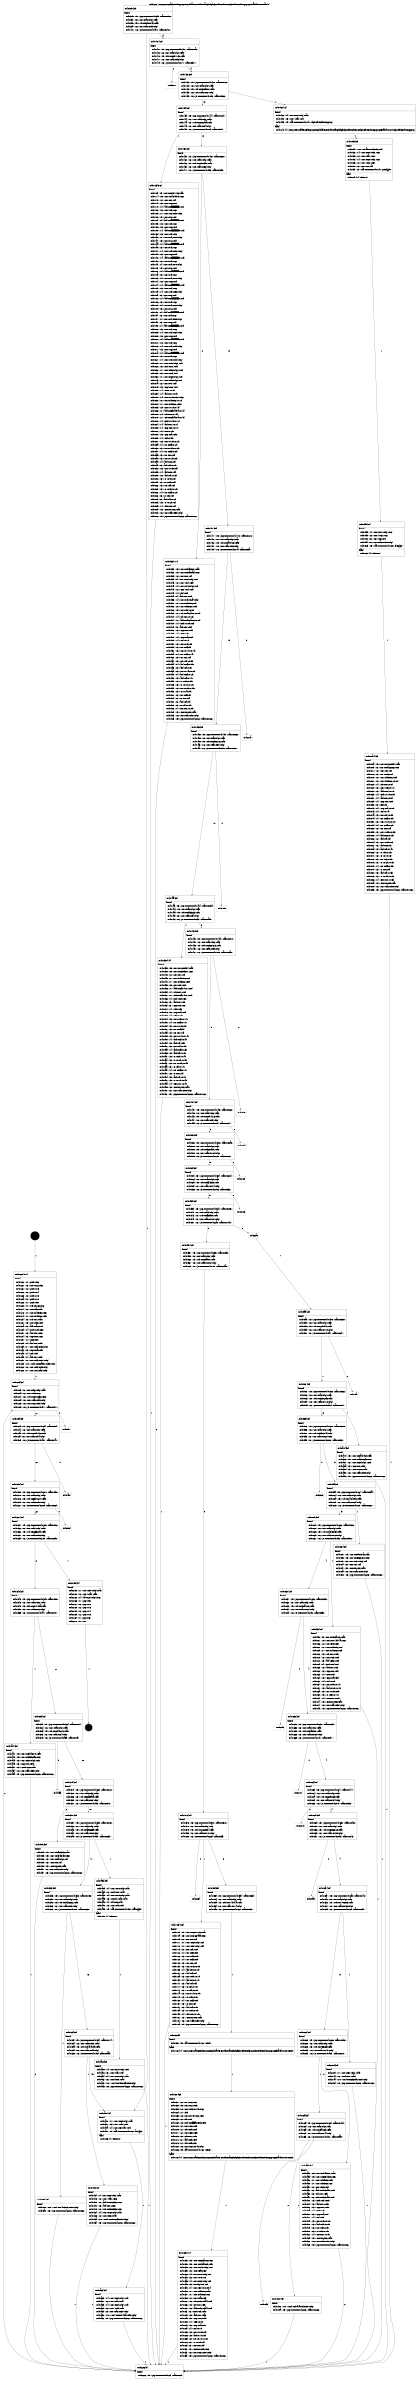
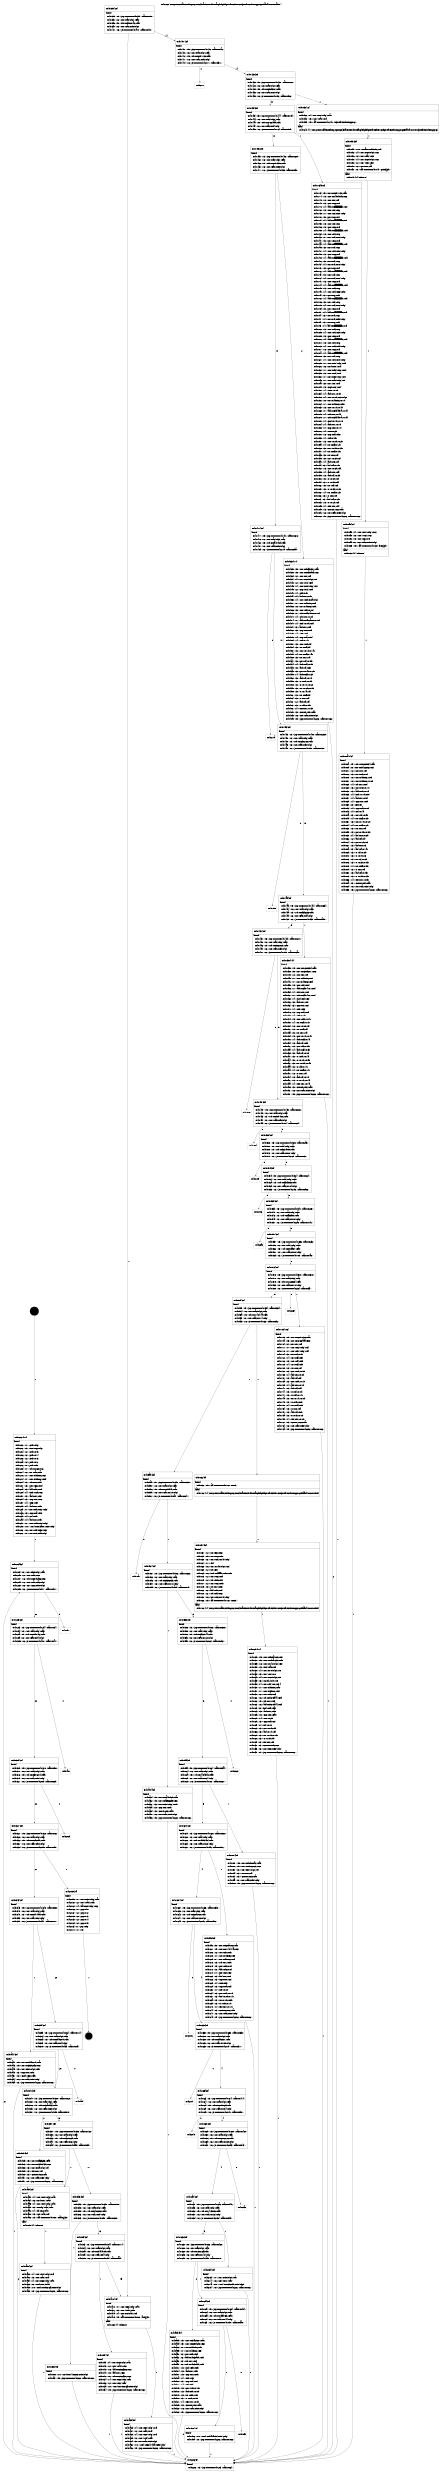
edge "0x4022ac" -> "0x4015ab [28]": now "0x40158f [28]" -> "0x4015ab [28]"
